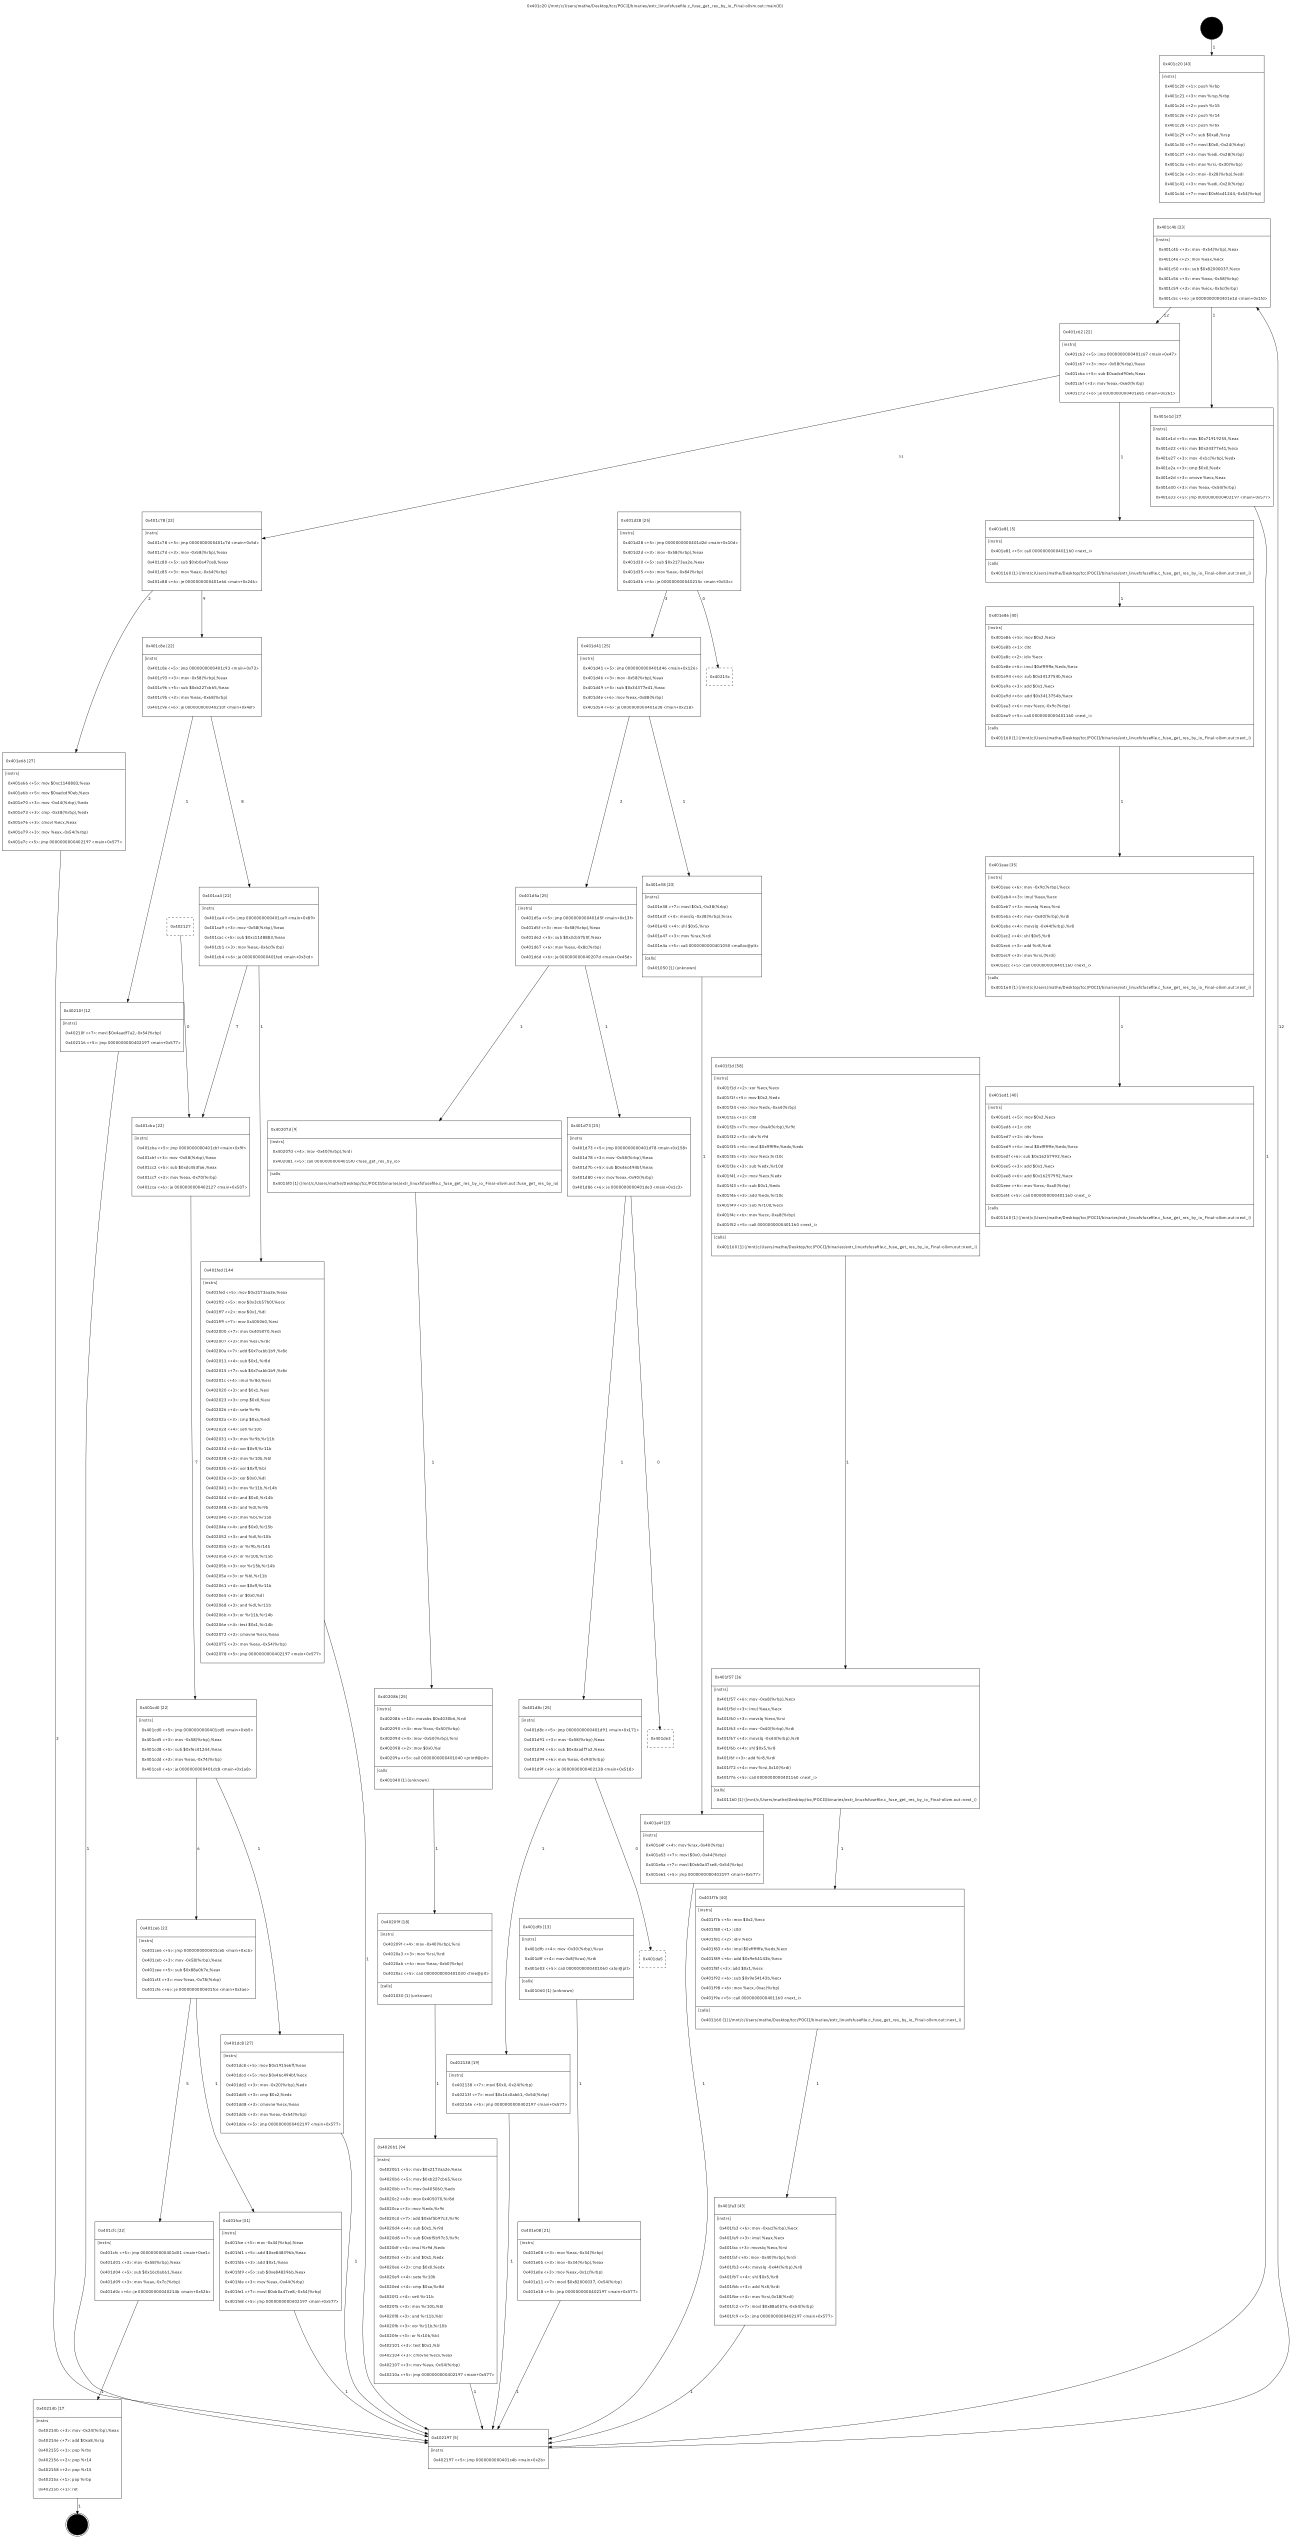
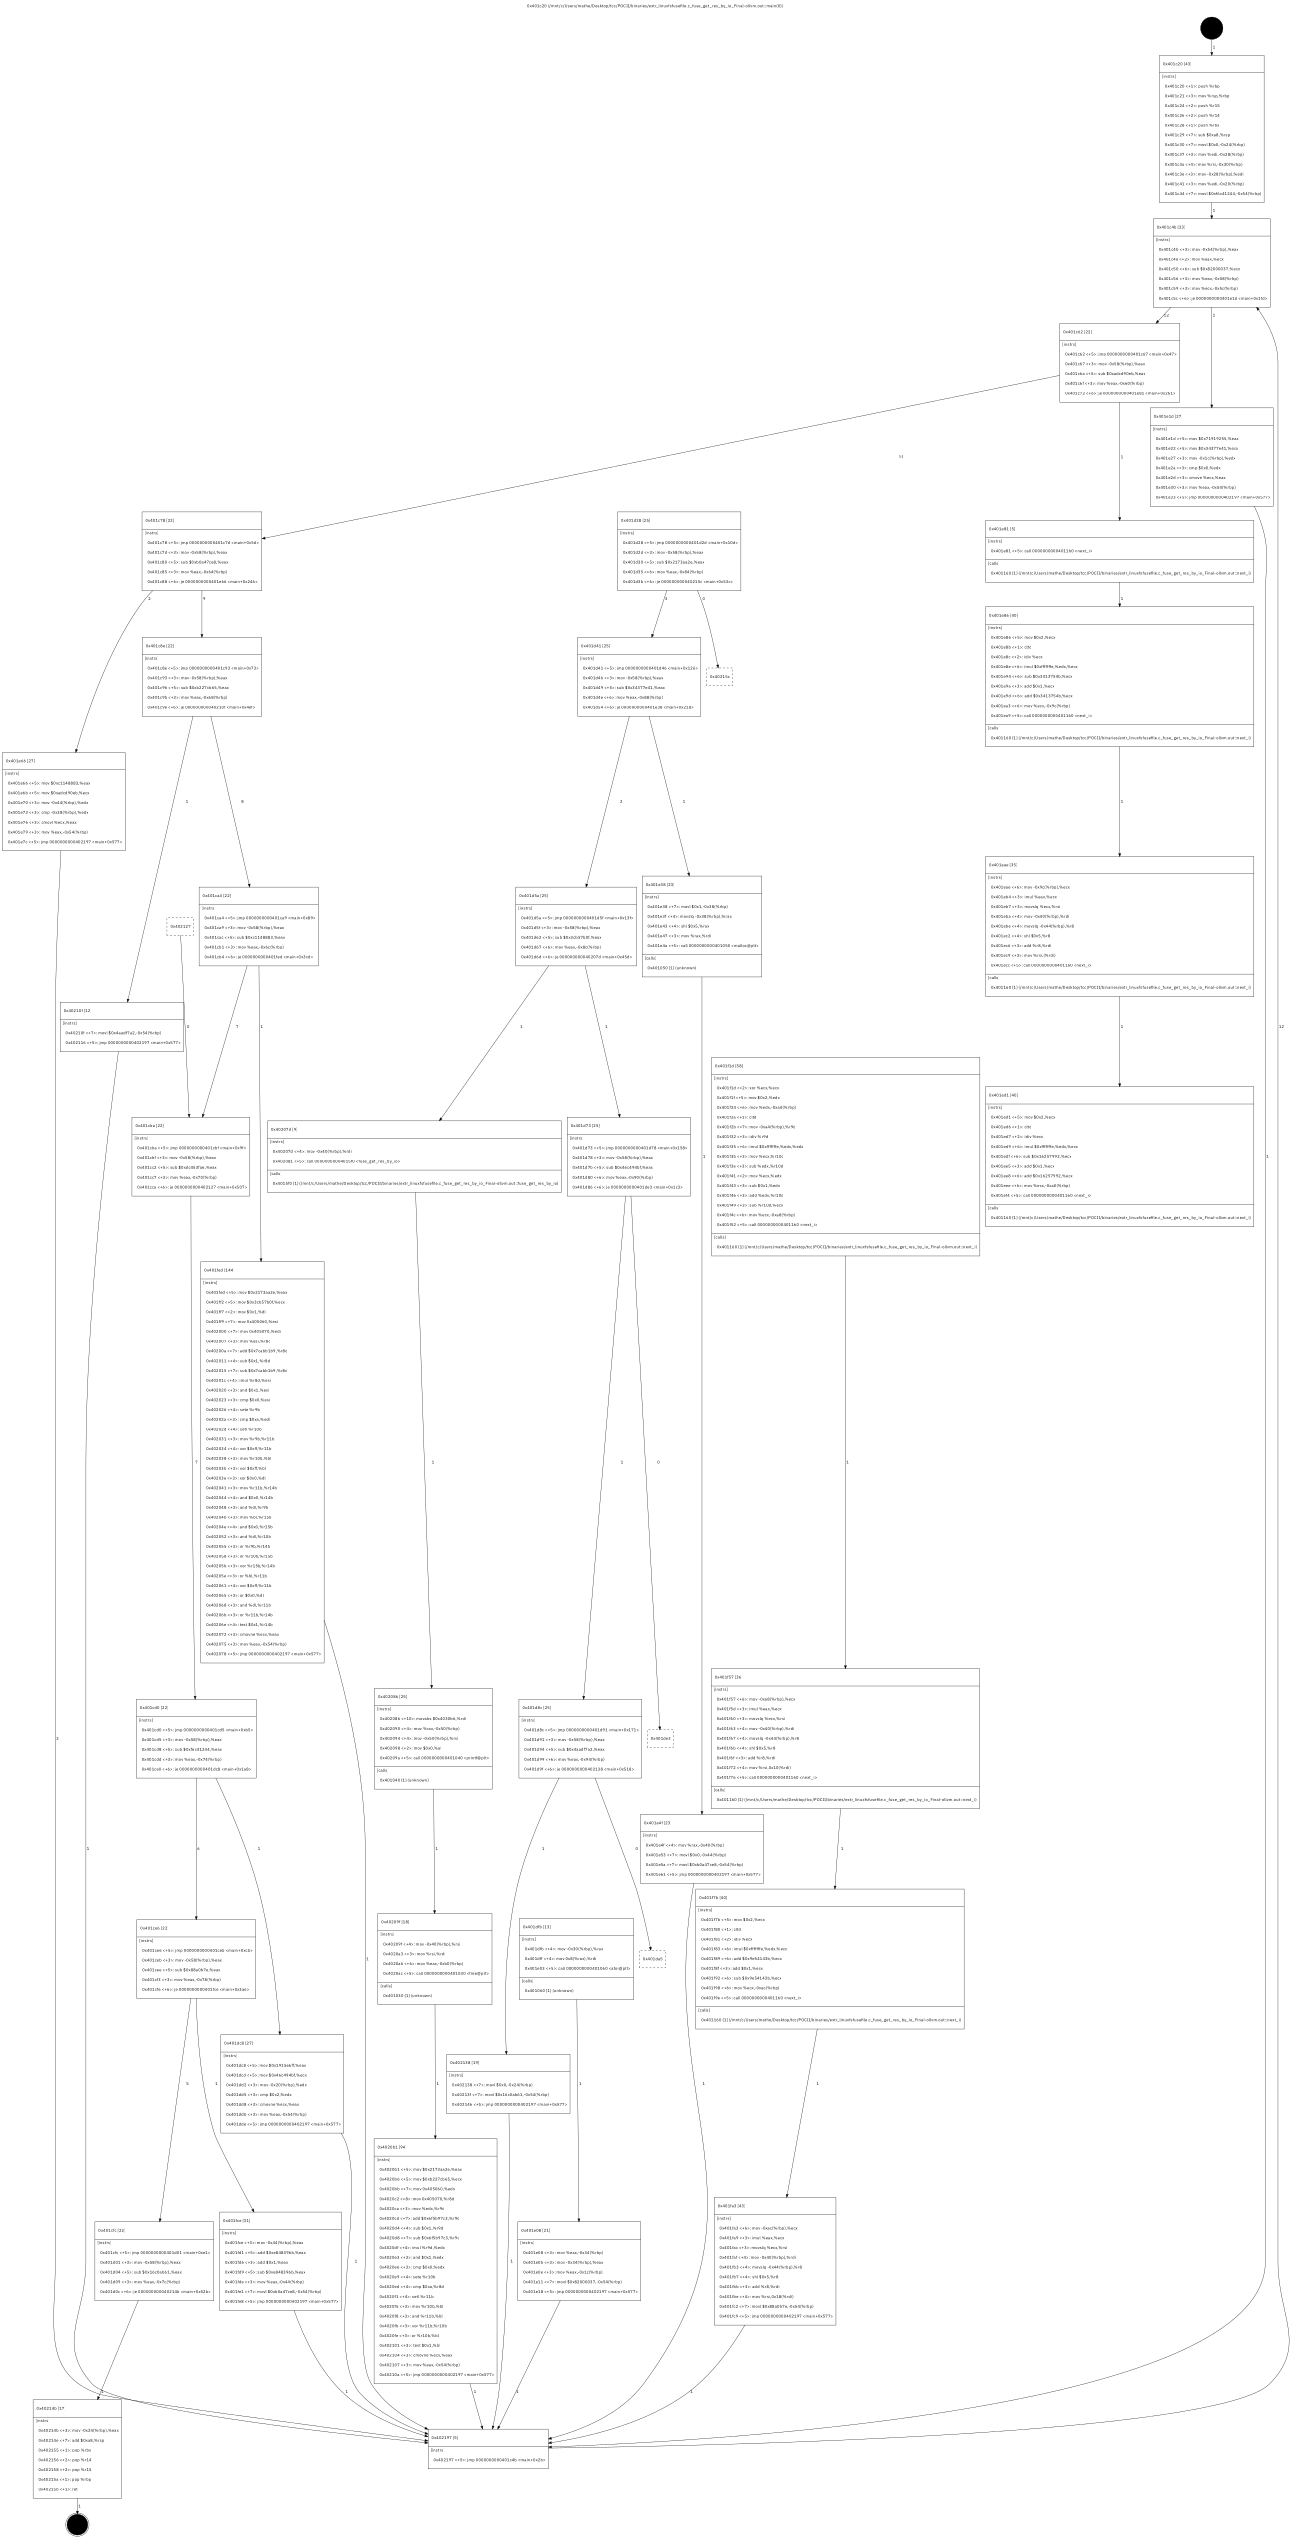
edge "0x401c20 [43]" -> "0x401c4b [23]": added, label "1"
